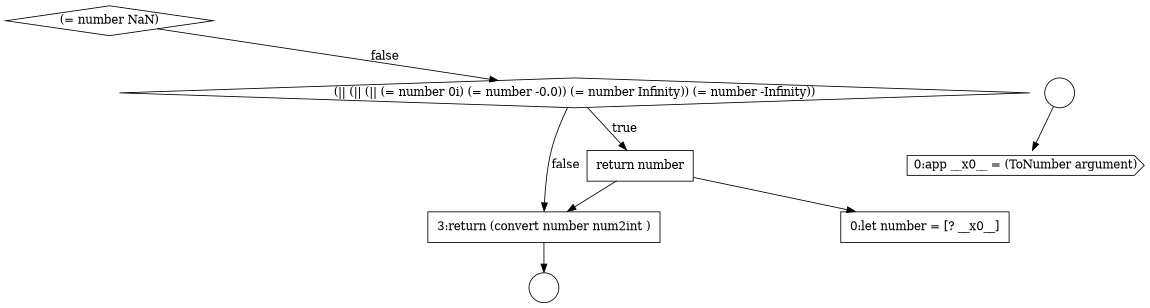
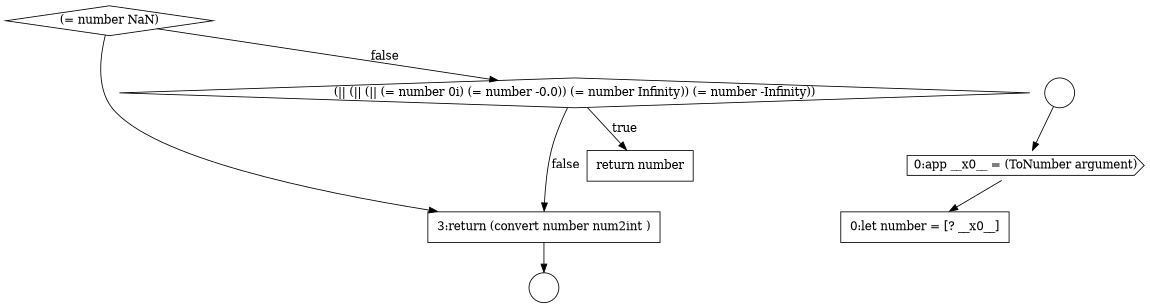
edge "return number" -> "3:return (convert number num2int )": now "(= number NaN)" -> "3:return (convert number num2int )"
edge "return number" -> "0:let number = [? __x0__]": now "0:app __x0__ = (ToNumber argument)" -> "0:let number = [? __x0__]"
